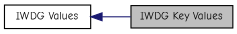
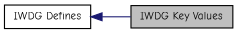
node "IWDG Values": label "IWDG Values" -> "IWDG Defines"
